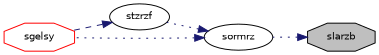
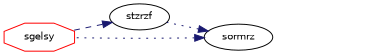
node "slarzb": removed
